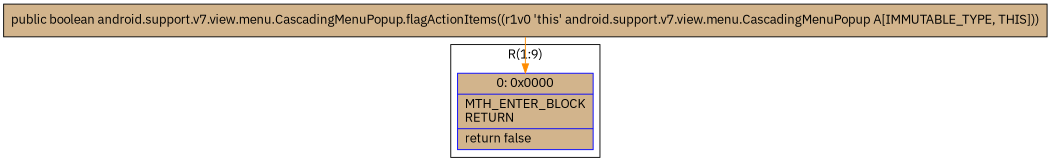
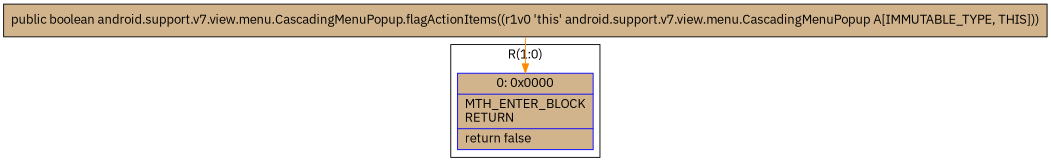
cluster "R(1:9)": label "R(1:9)" -> "R(1:0)"
